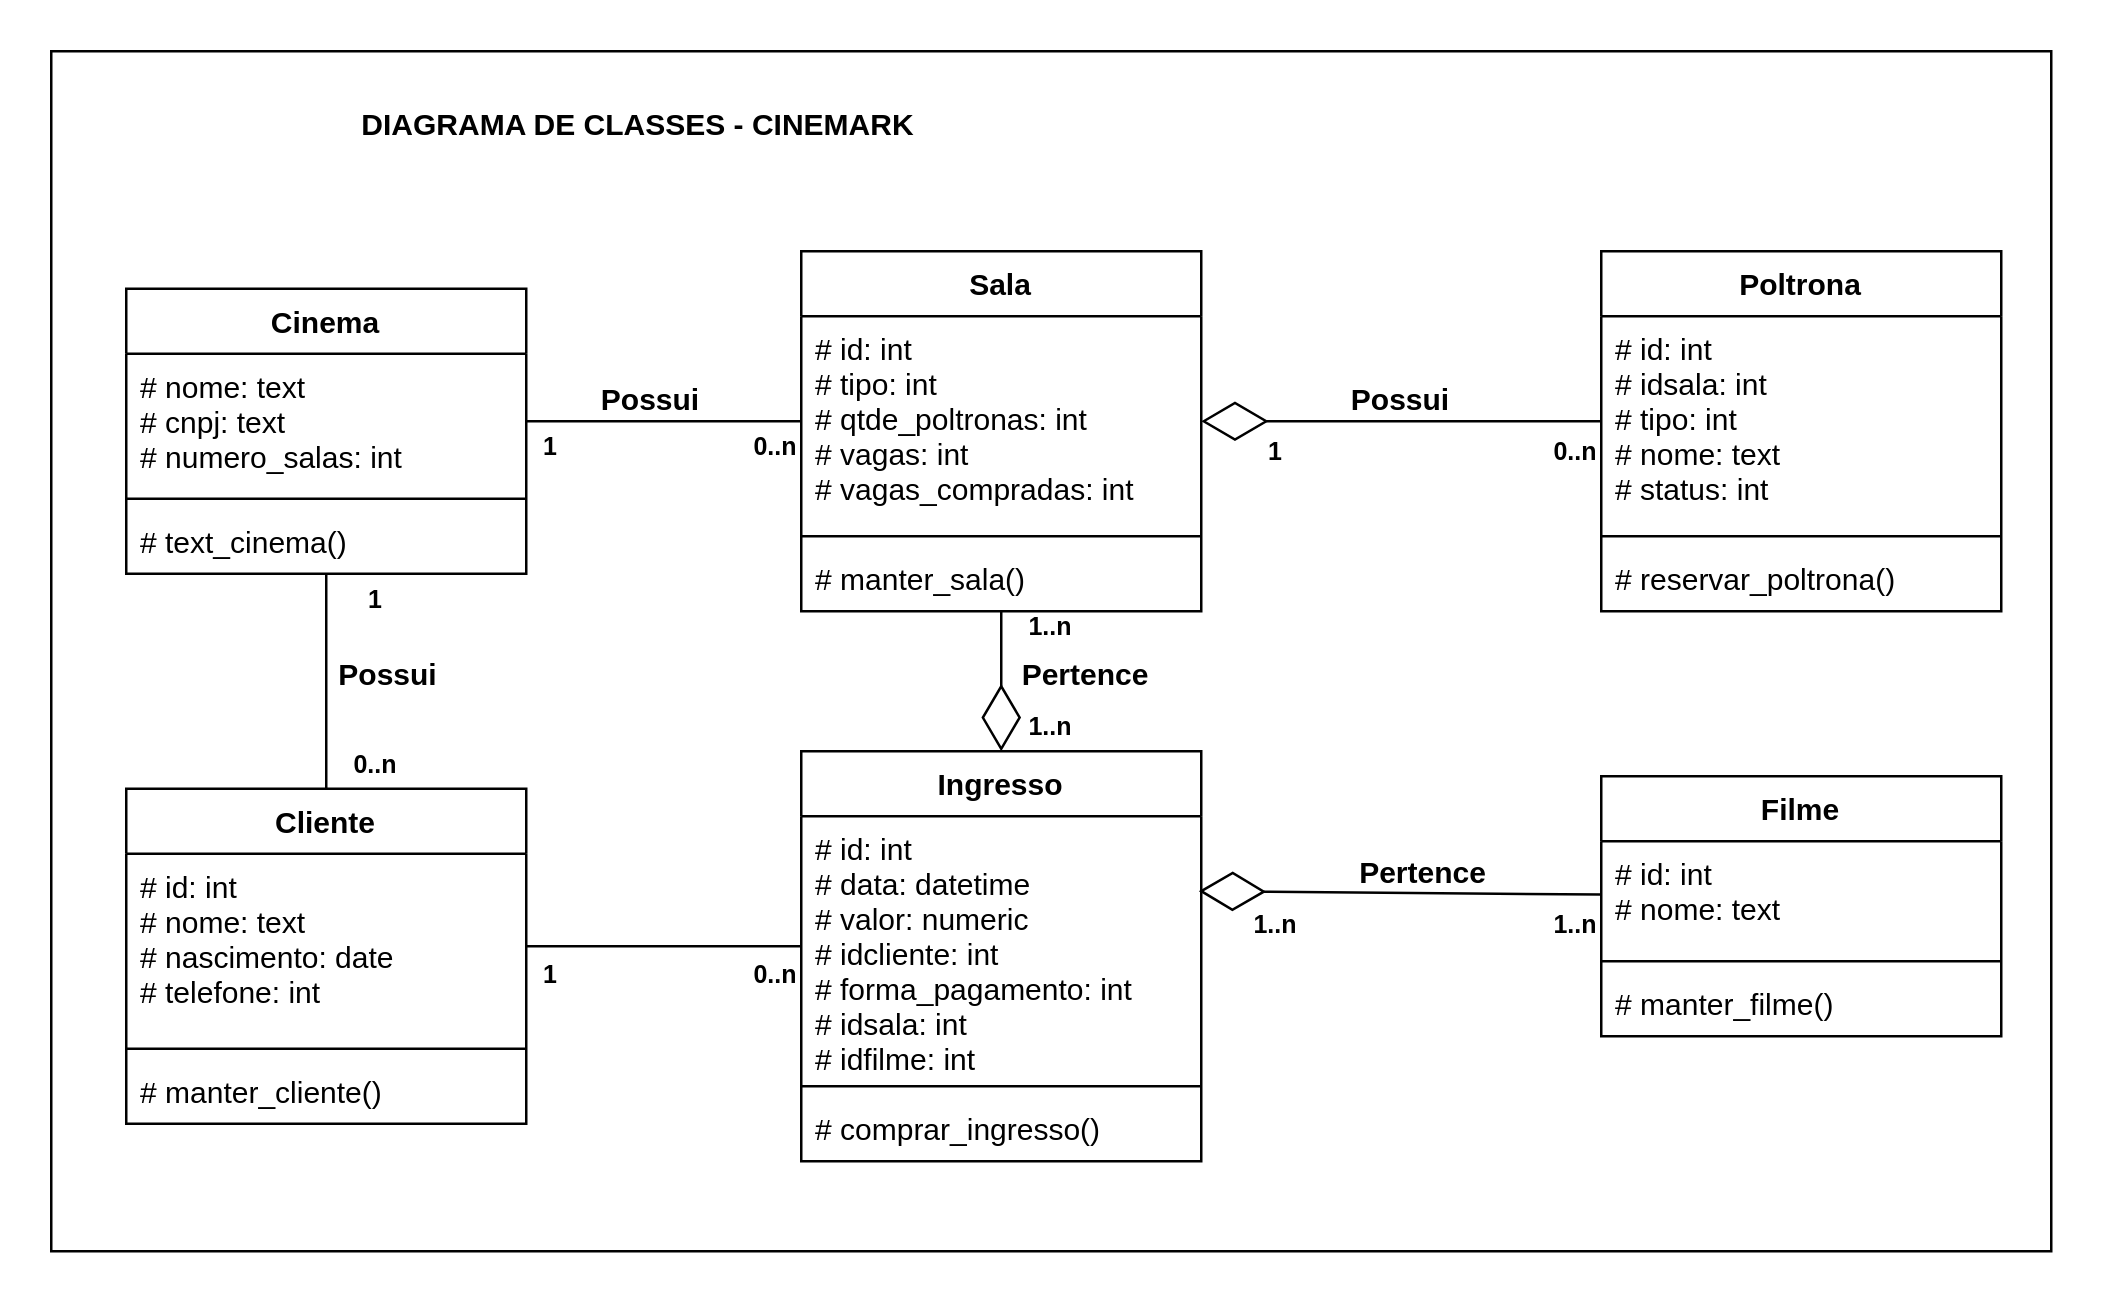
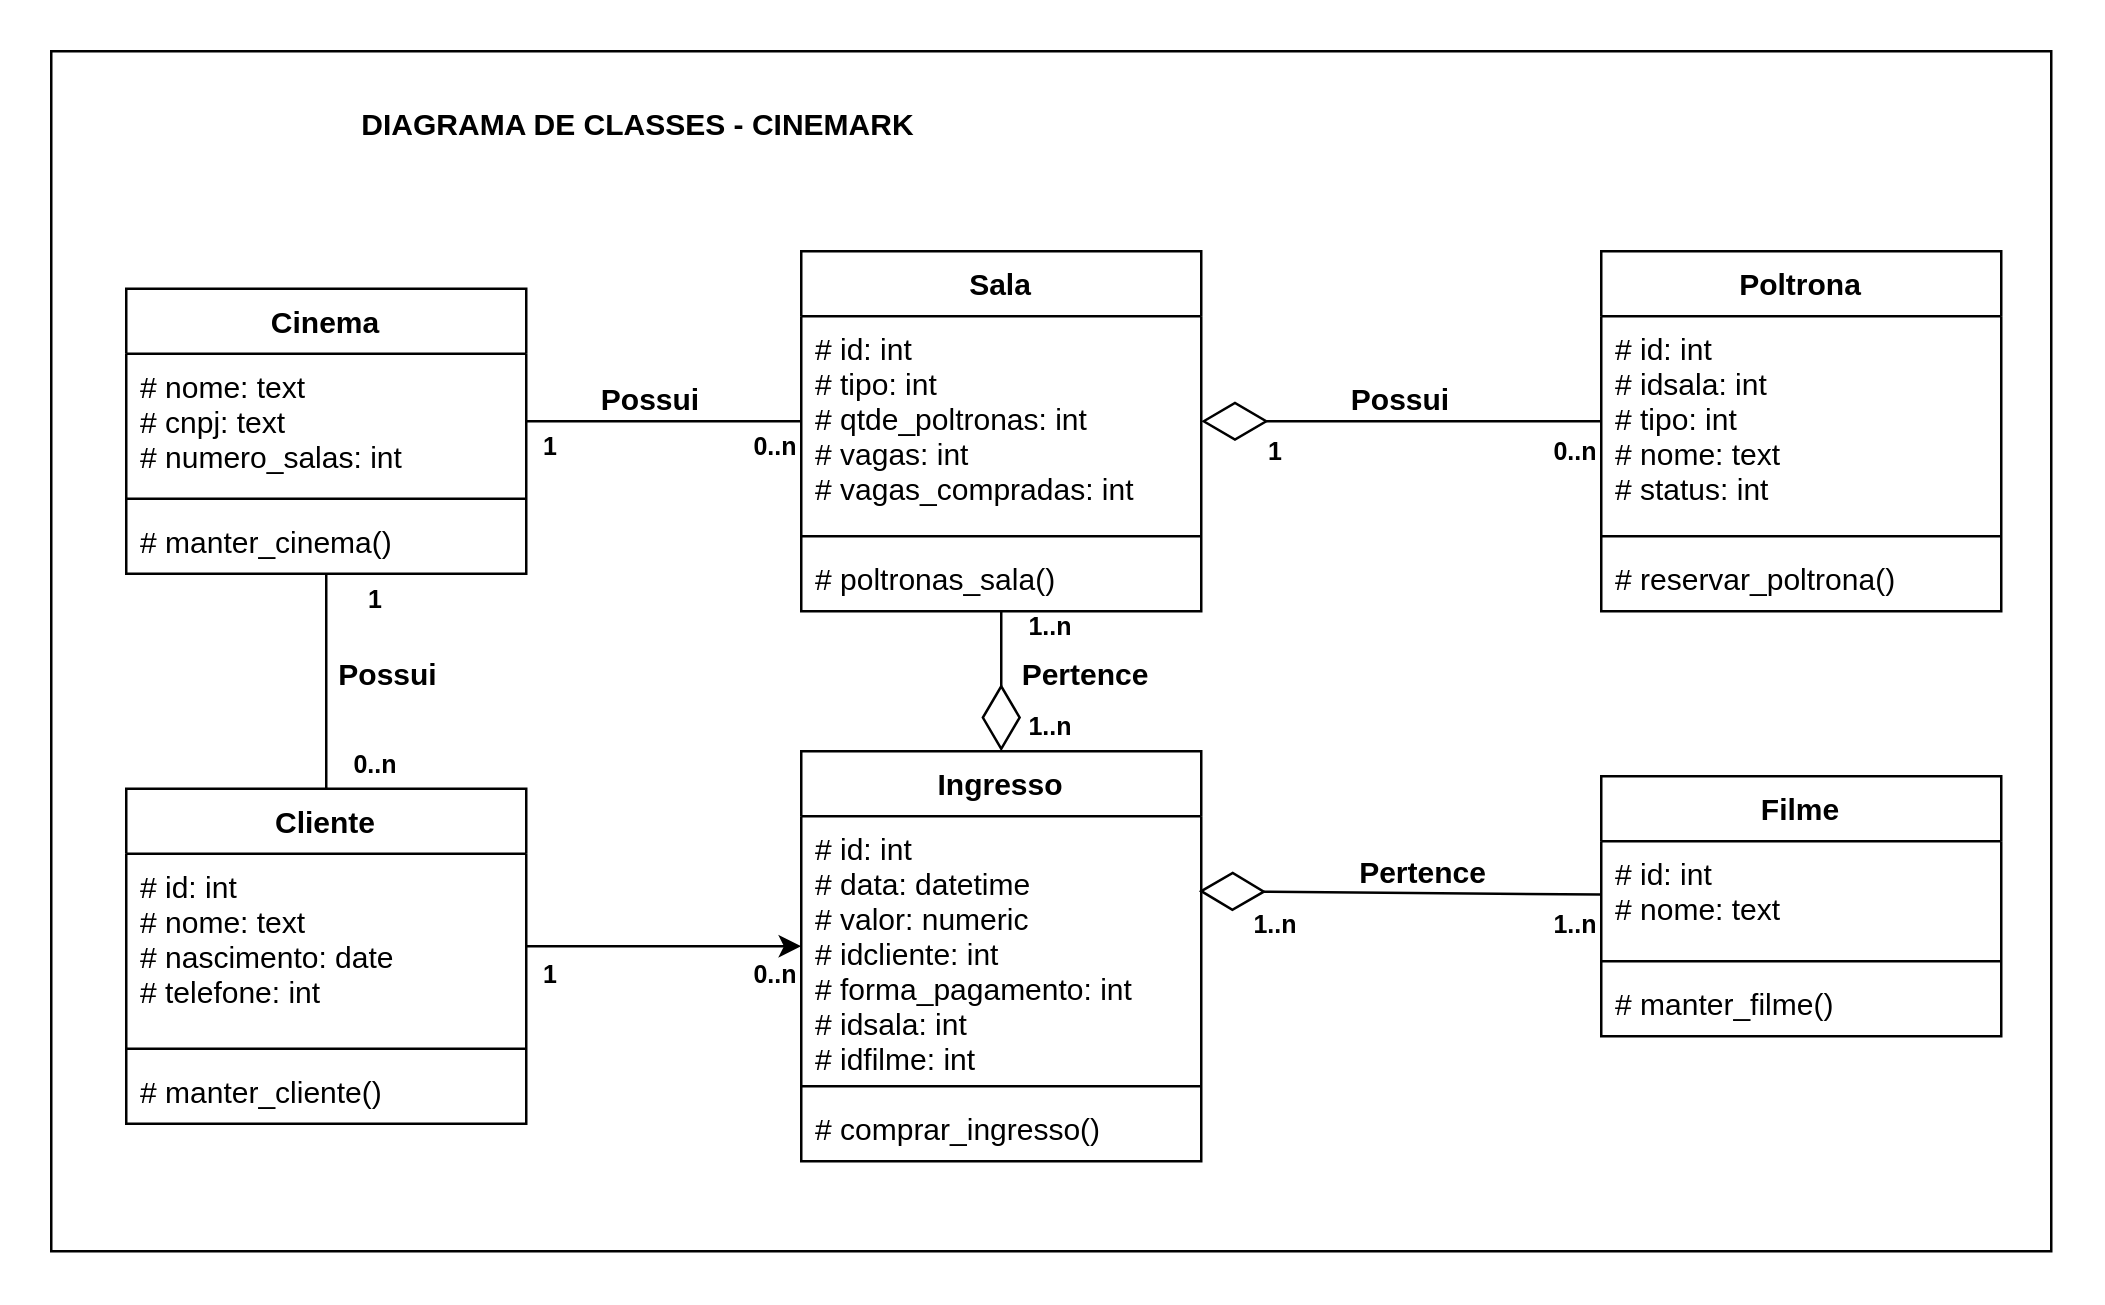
node "# text_cinema()": label "# text_cinema()" -> "# manter_cinema()"
node "# manter_sala()": label "# manter_sala()" -> "# poltronas_sala()"
edge "# id: int # nome: text # nascimento: date # telefone: int" -- "# id: int # data: datetime # valor: numeric # idcliente: int # forma_pagamento: int # idsala: int # idfilme: int": arrowhead none -> classic
